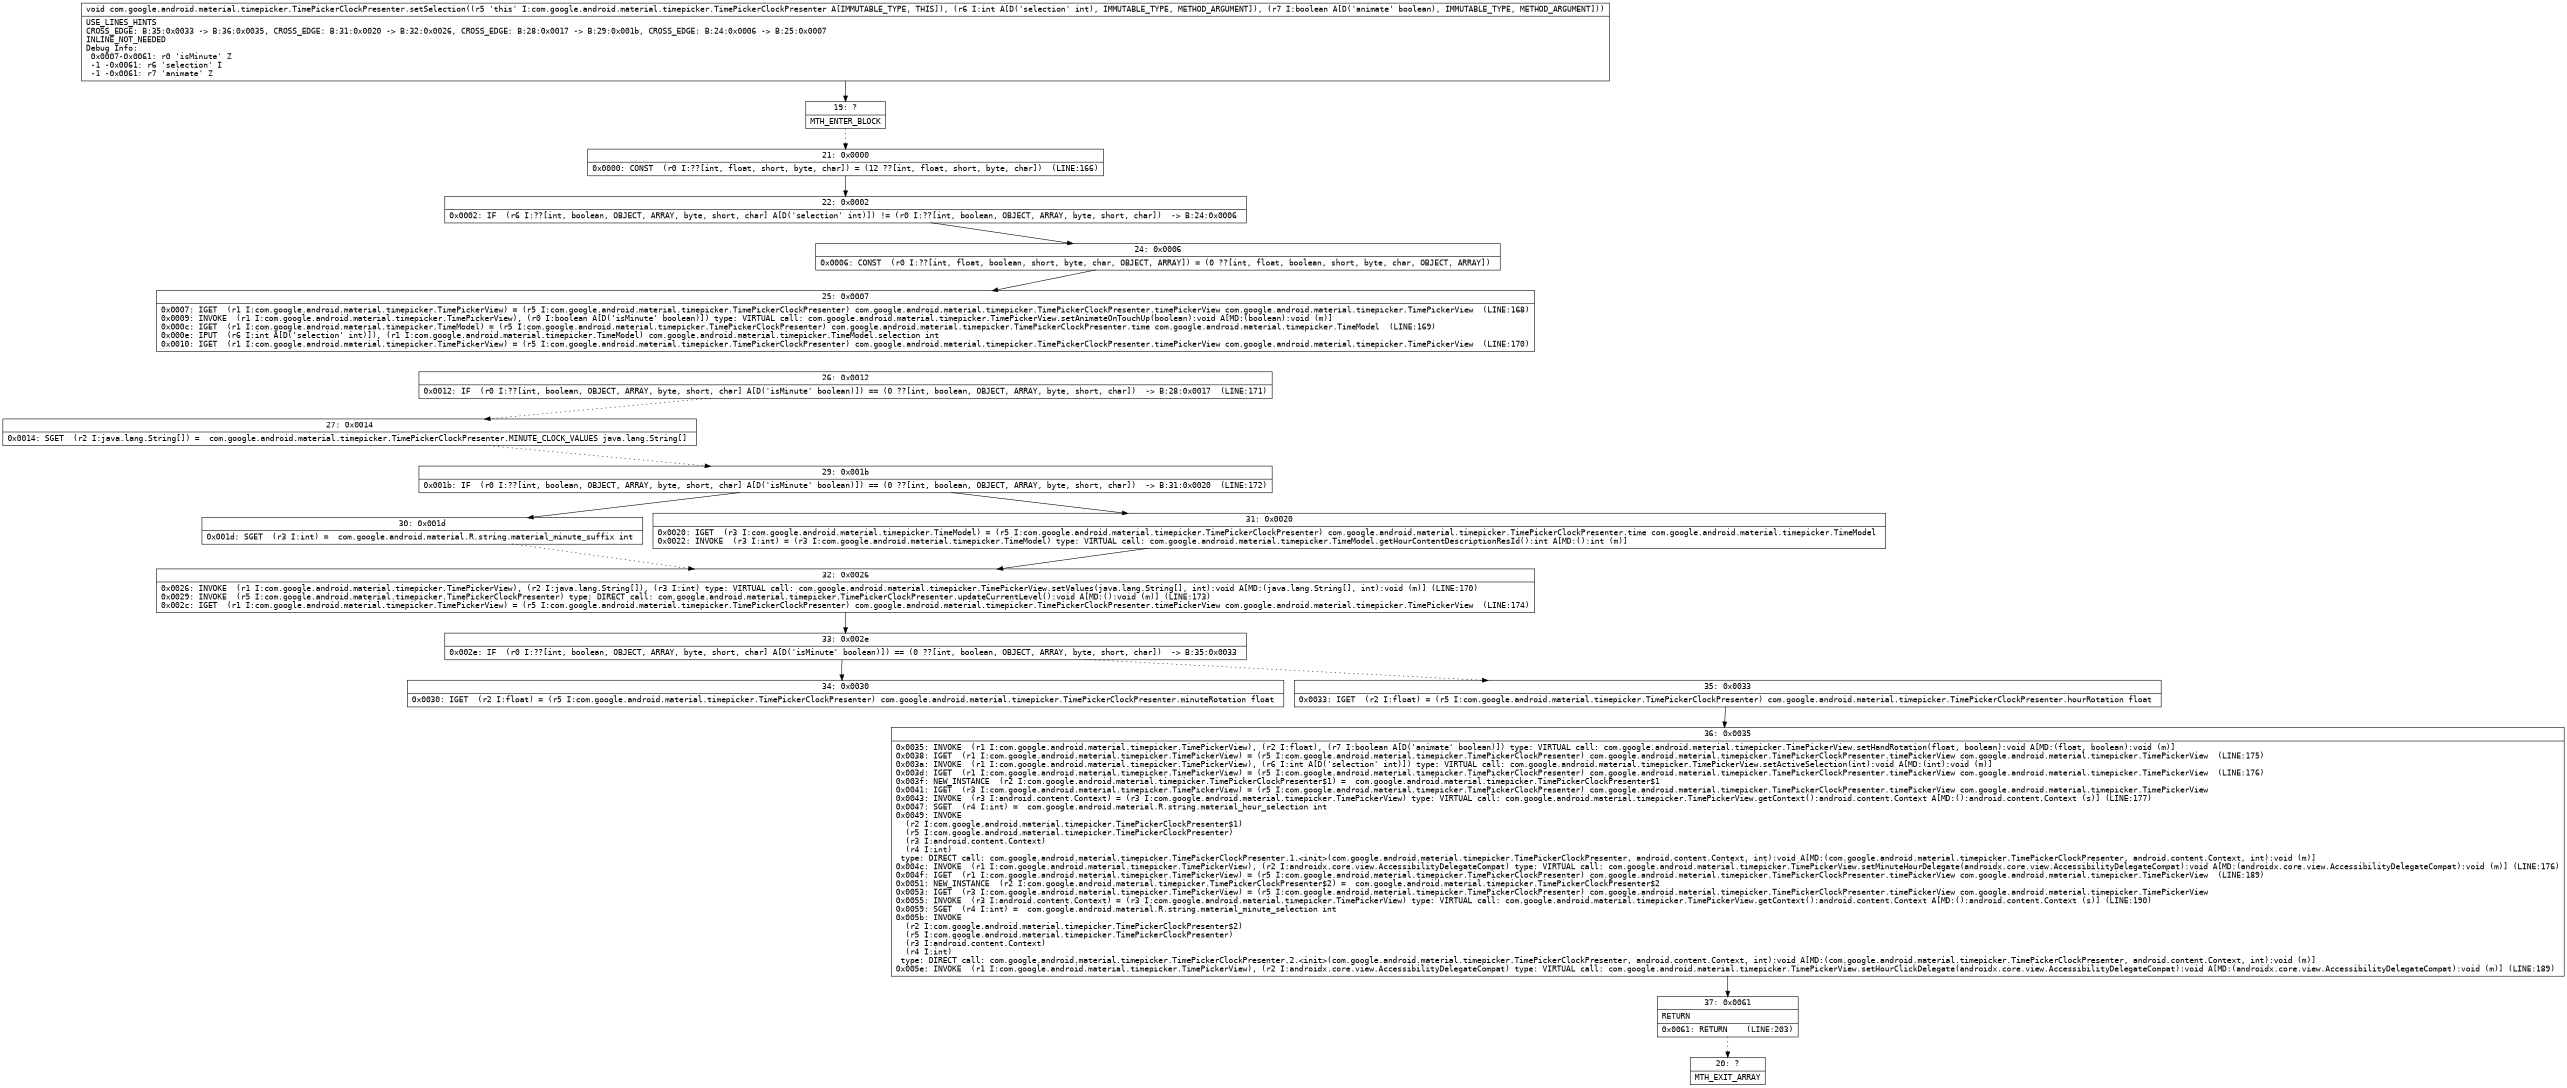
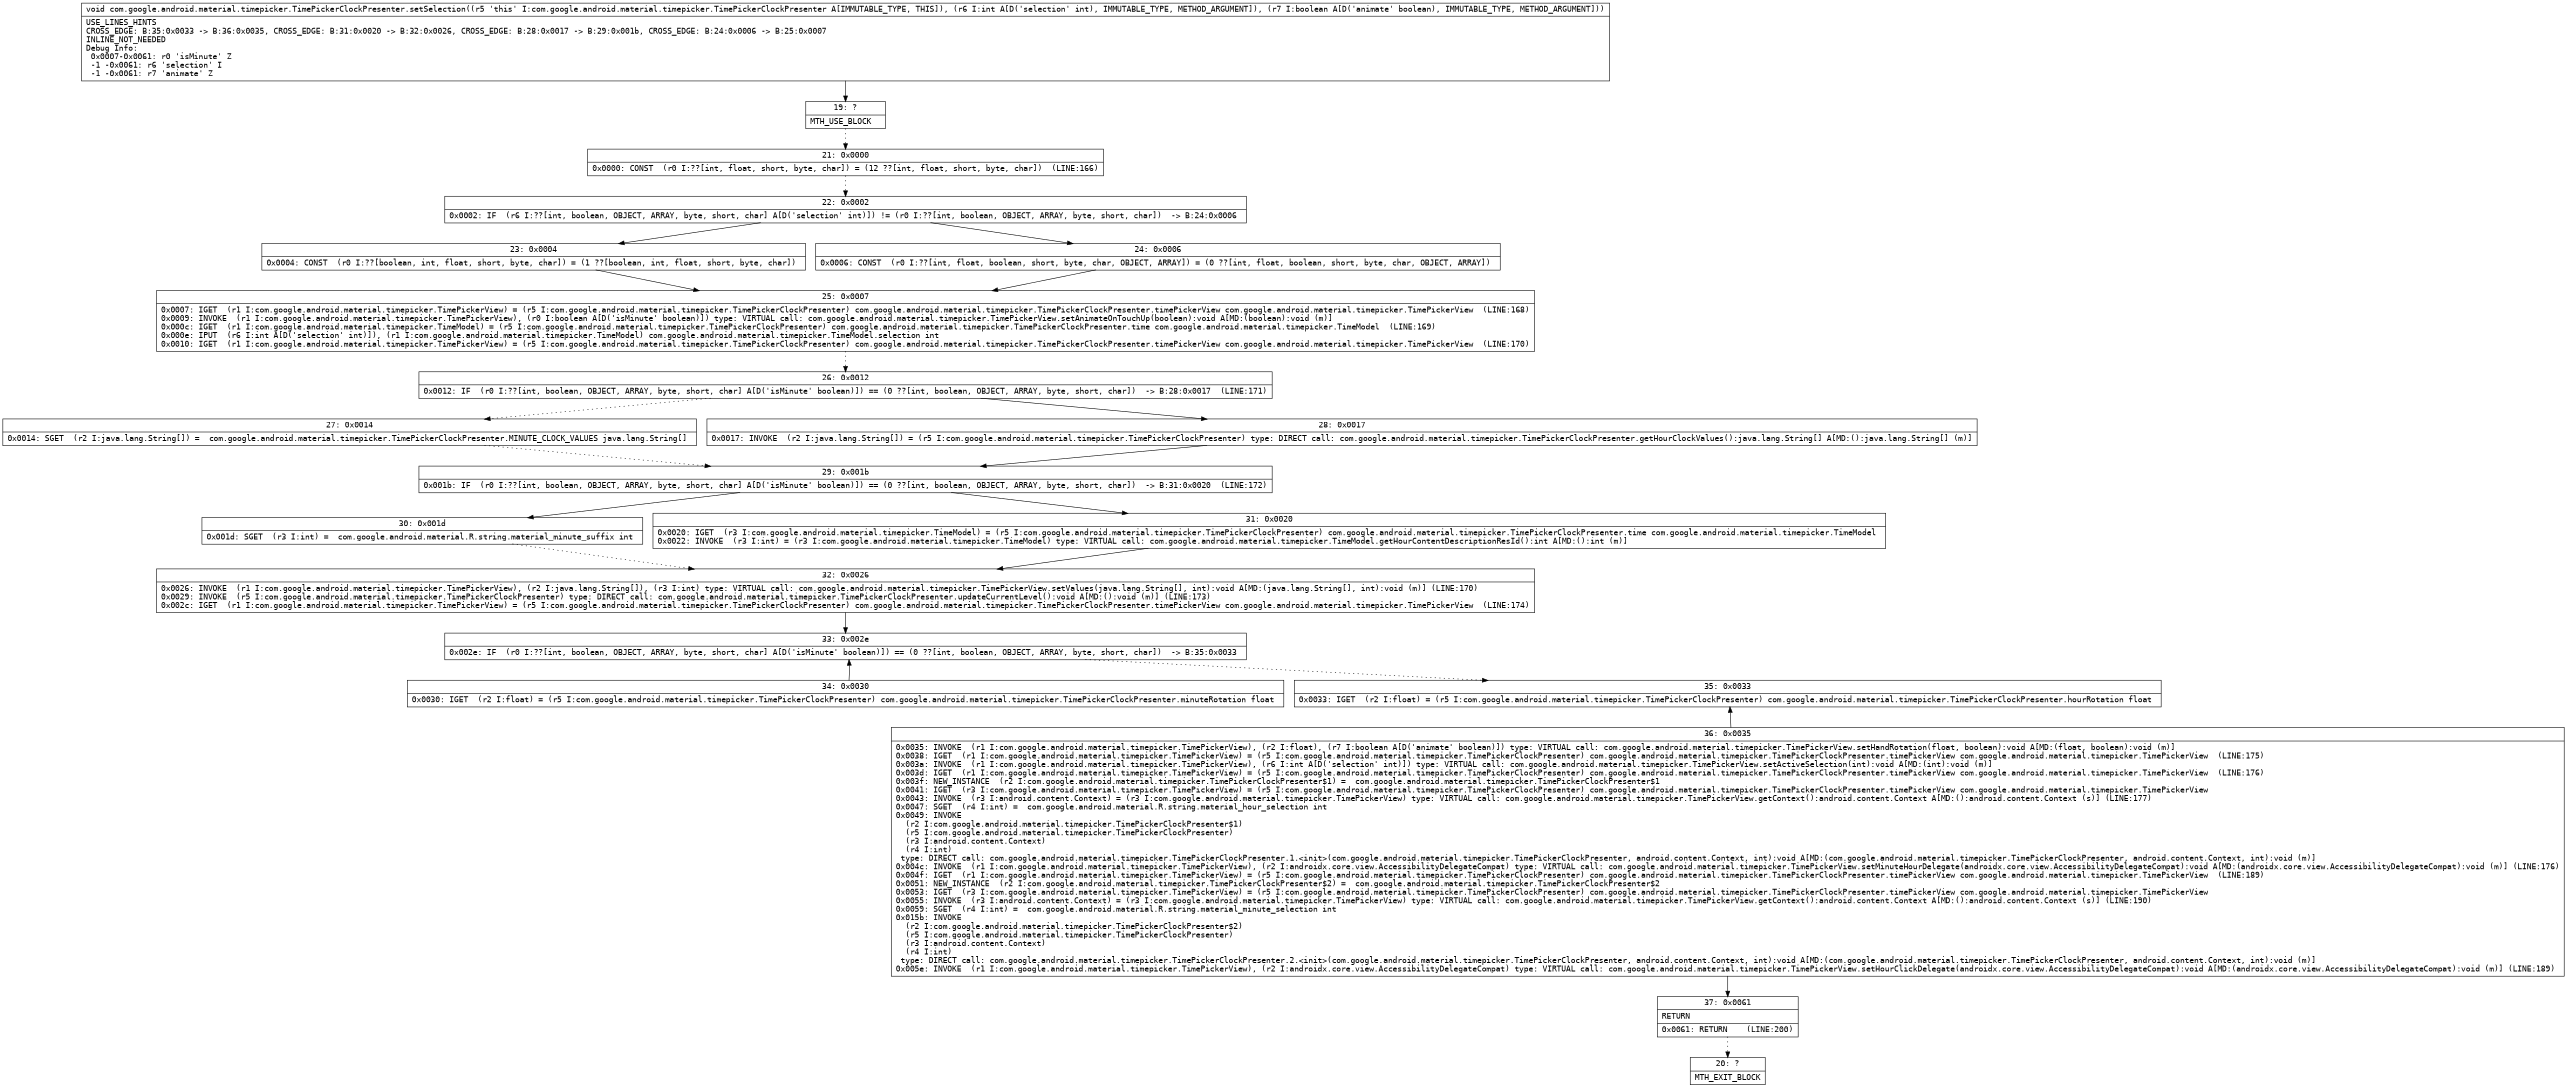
node "19: ?": text "MTH_ENTER_BLOCK" -> "MTH_USE_BLOCK"
edge "21: 0x0000" -> "22: 0x0002": style solid -> dotted
node "23: 0x0004": added
edge "25: 0x0007" -> "26: 0x0012": added
node "28: 0x0017": added
edge "33: 0x002e" -> "34: 0x0030": reversed
edge "35: 0x0033" -> "36: 0x0035": reversed
node "36: 0x0035": text "0x005b: INVOKE" -> "0x015b: INVOKE"
node "37: 0x0061": text "0x0061: RETURN    (LINE:203)" -> "0x0061: RETURN    (LINE:200)"
node "20: ?": text "MTH_EXIT_ARRAY" -> "MTH_EXIT_BLOCK"
